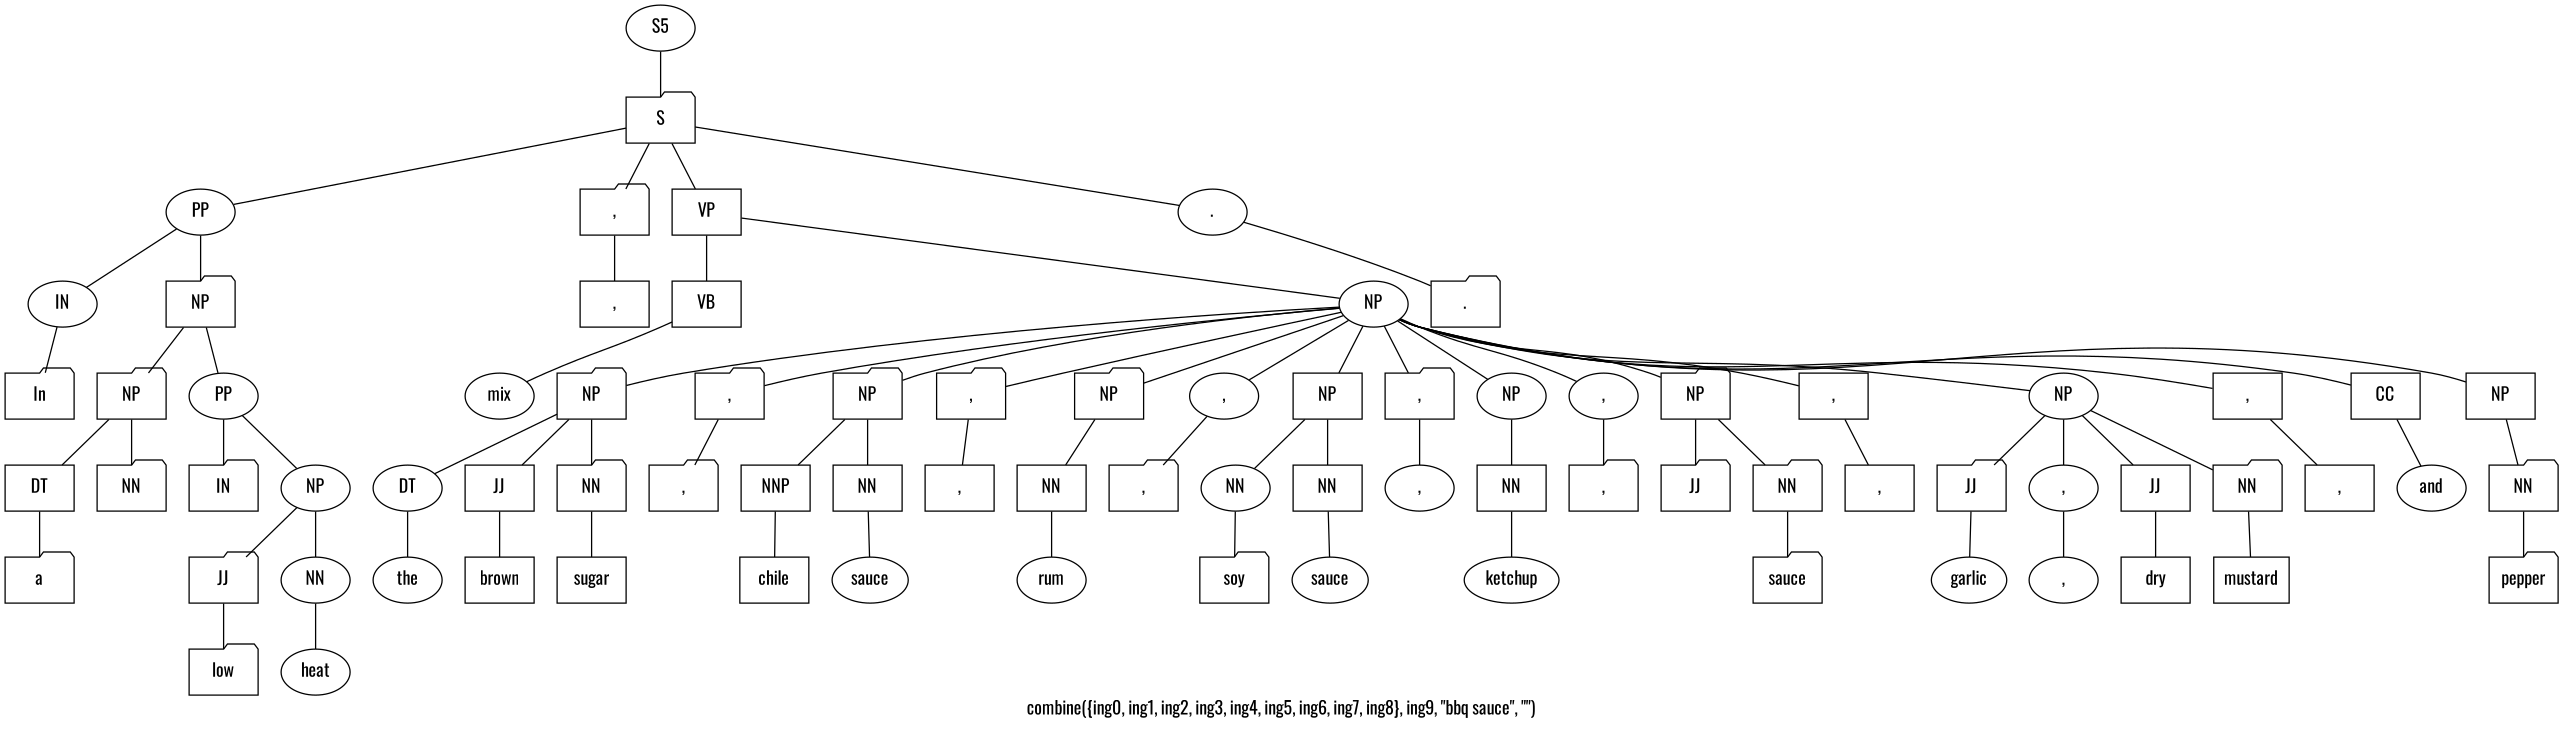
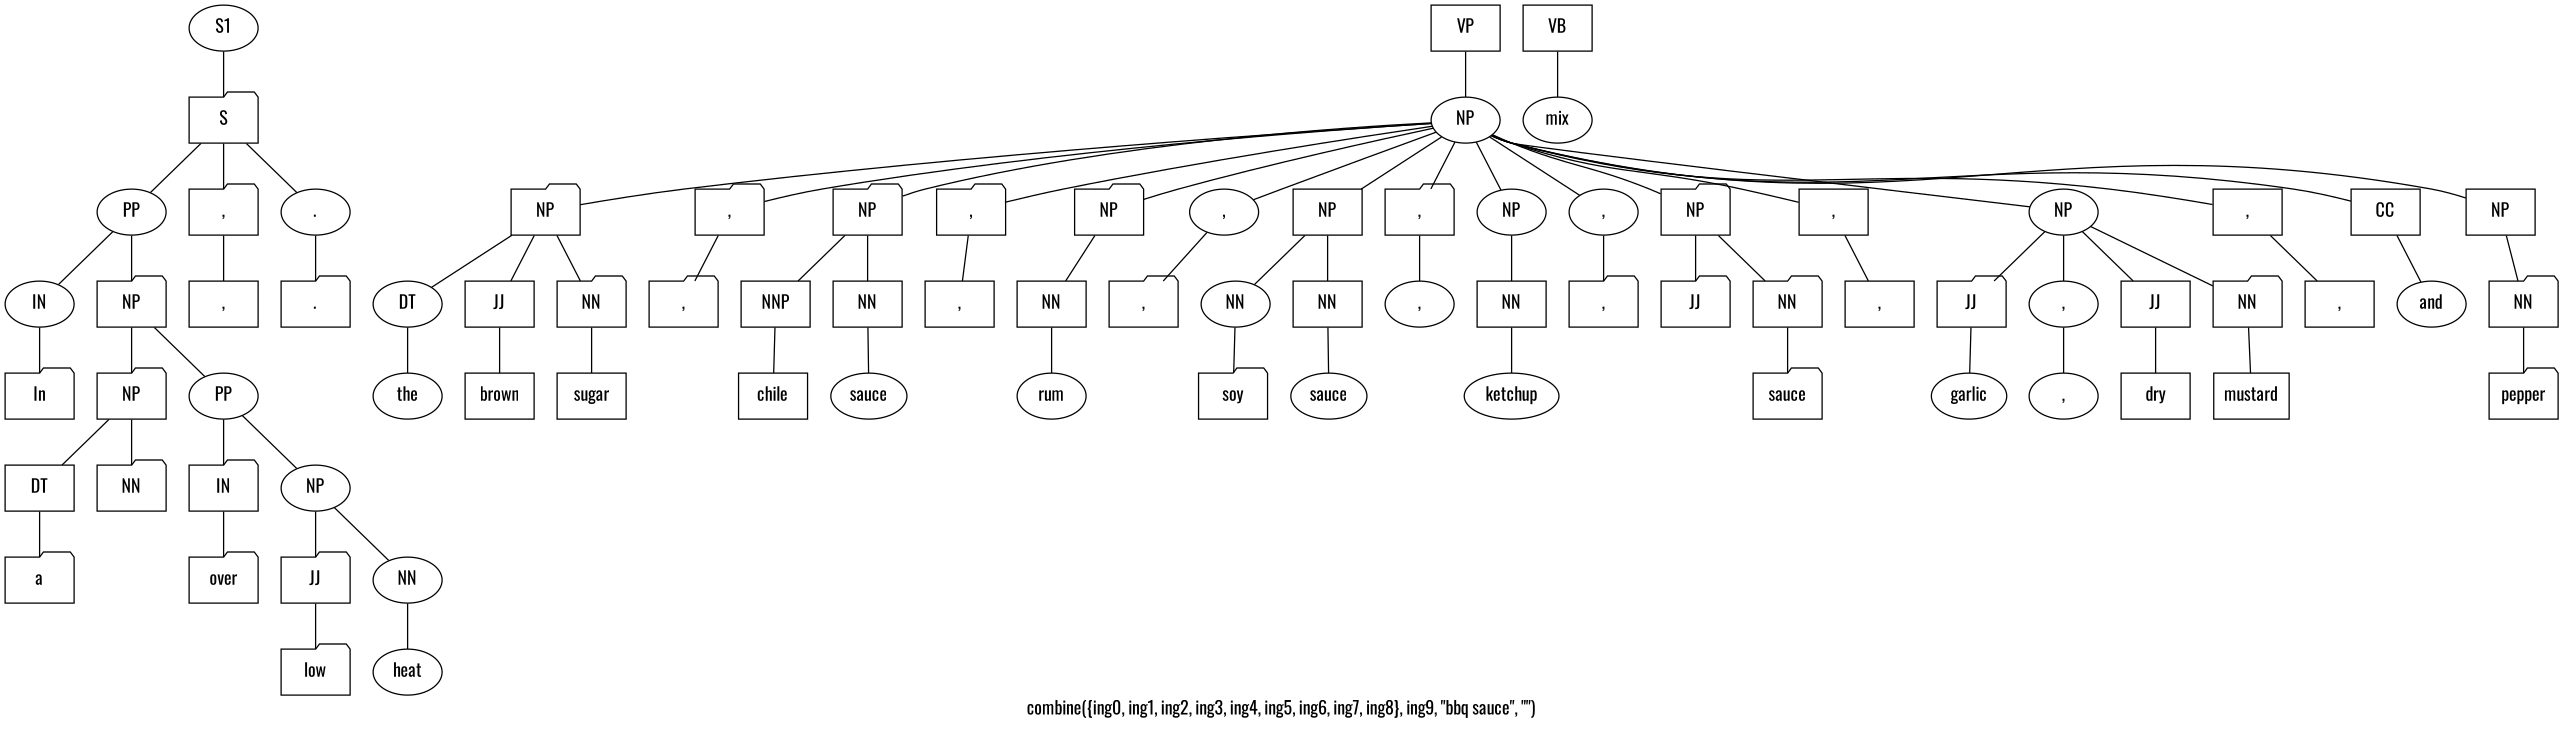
node "S5": label "S5" -> "S1"
edge "S" -- "VP": removed
edge "VP" -- "VB": removed
node "over": added
